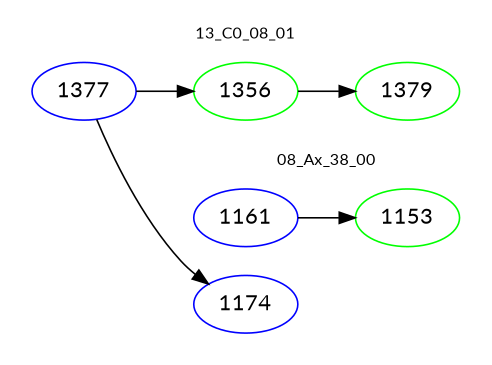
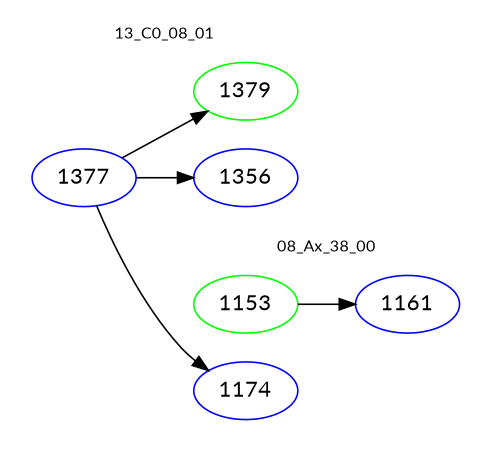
node "1356": color green -> blue
edge "1356" -> "1379": now "1377" -> "1379"
edge "1161" -> "1153": reversed
